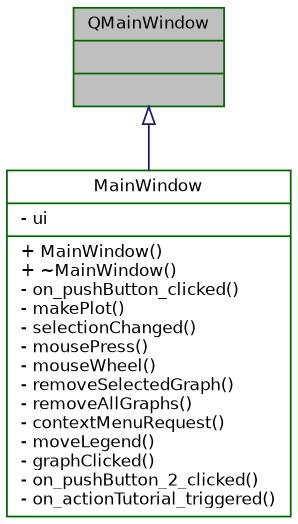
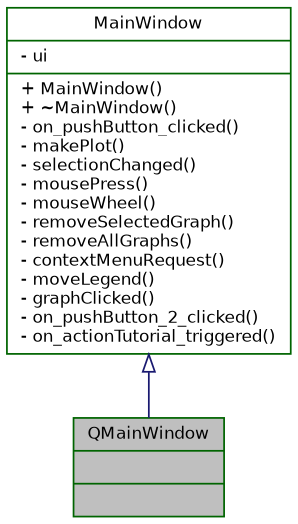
edge "MainWindow" -> "QMainWindow": reversed
